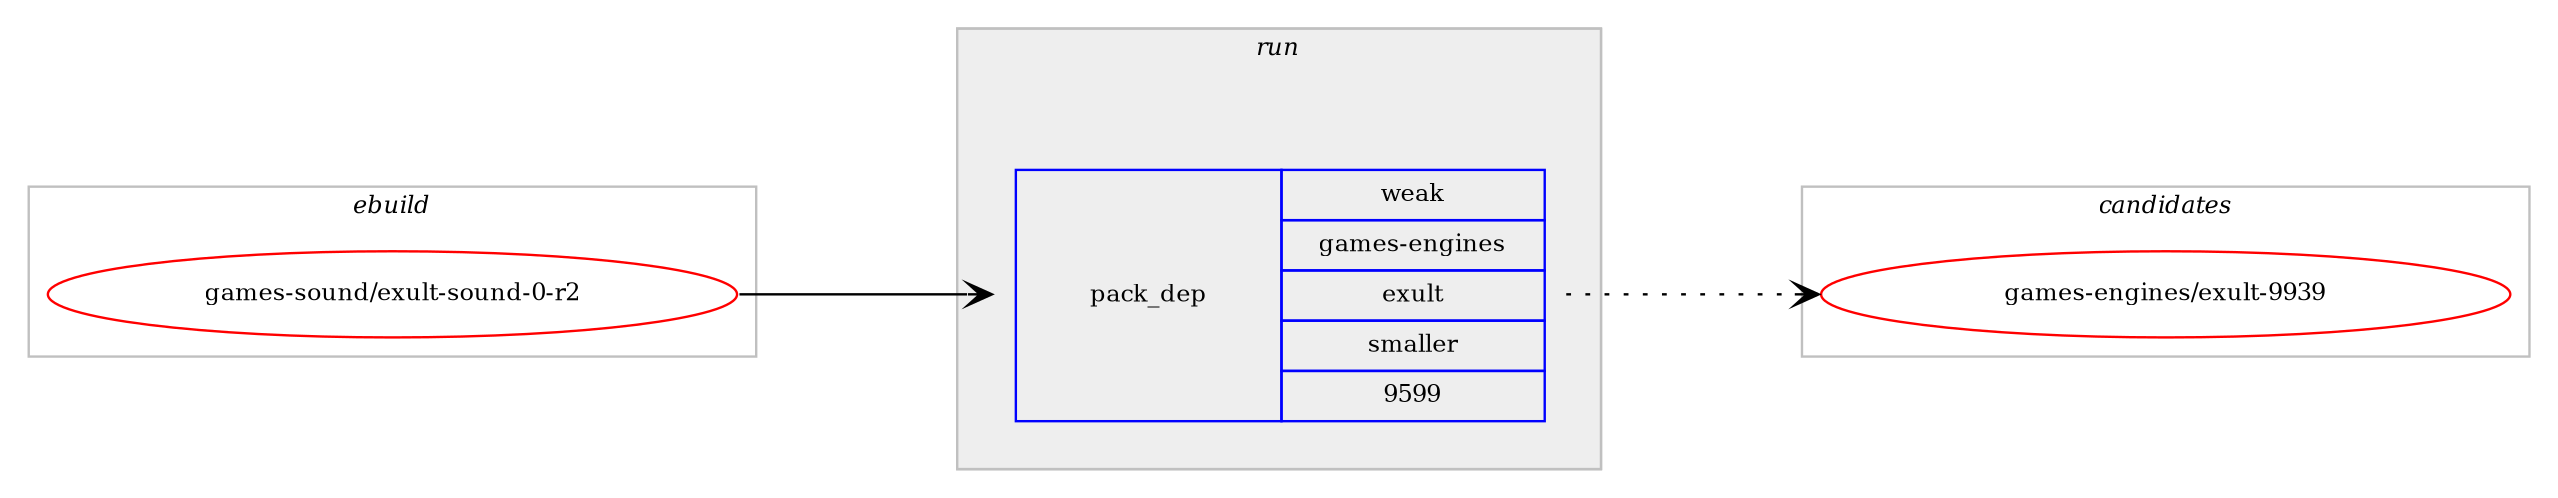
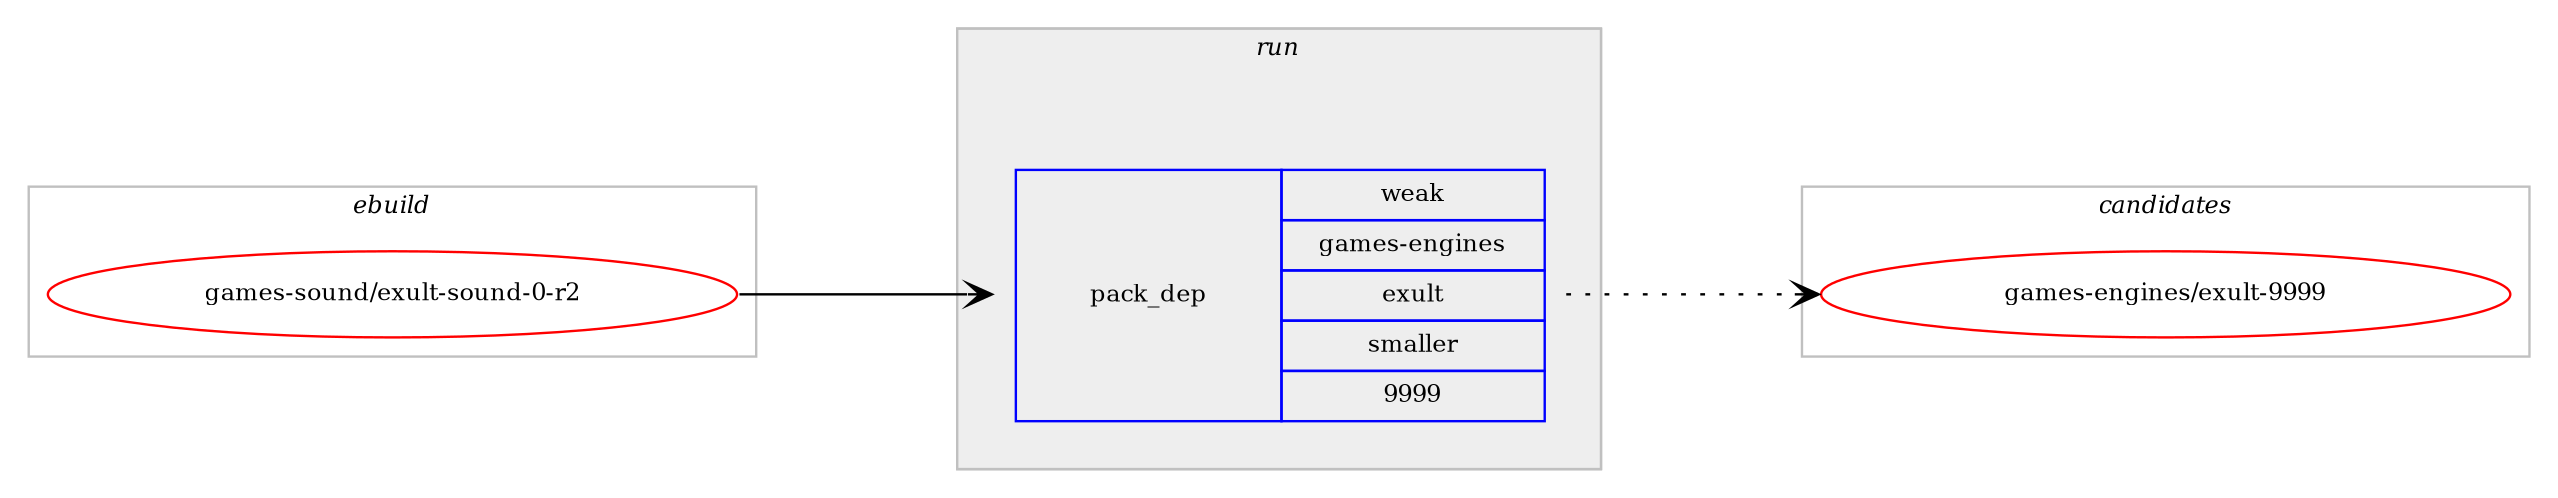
node "games-engines/exult-9939": label "games-engines/exult-9939" -> "games-engines/exult-9999"
node "pack_dep": text "9599" -> "9999"
